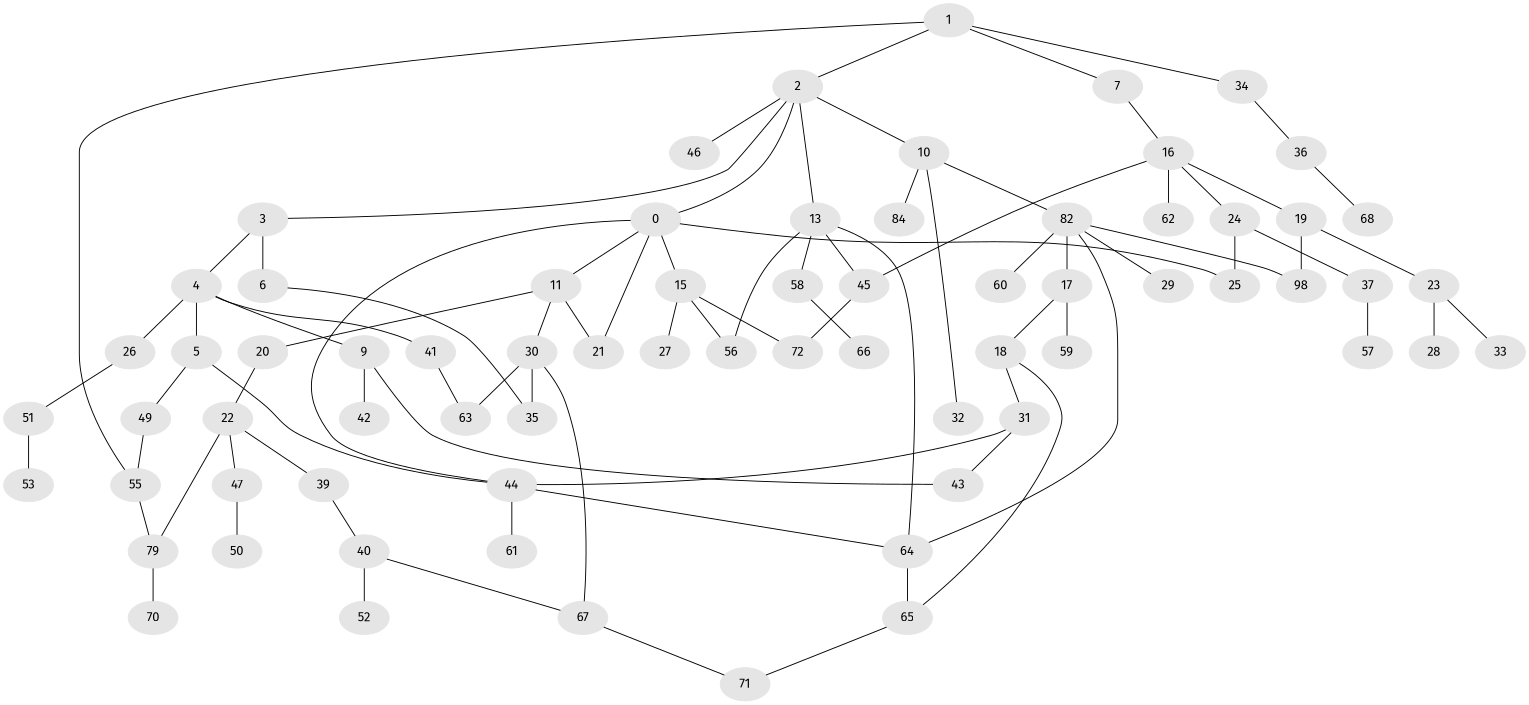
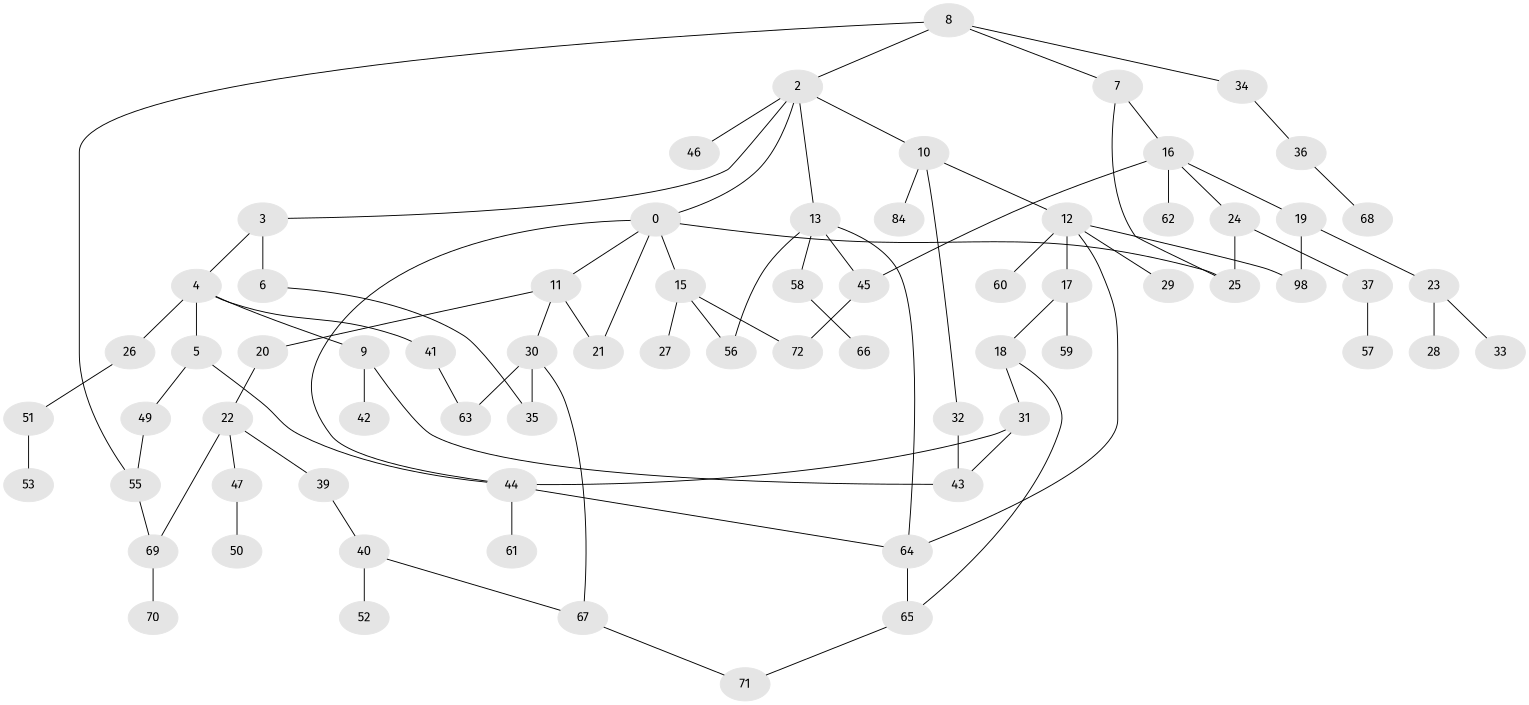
node "1": label "1" -> "8"
edge "7" -- "25": added
node "82": label "82" -> "12"
edge "32" -- "43": added
node "79": label "79" -> "69"
